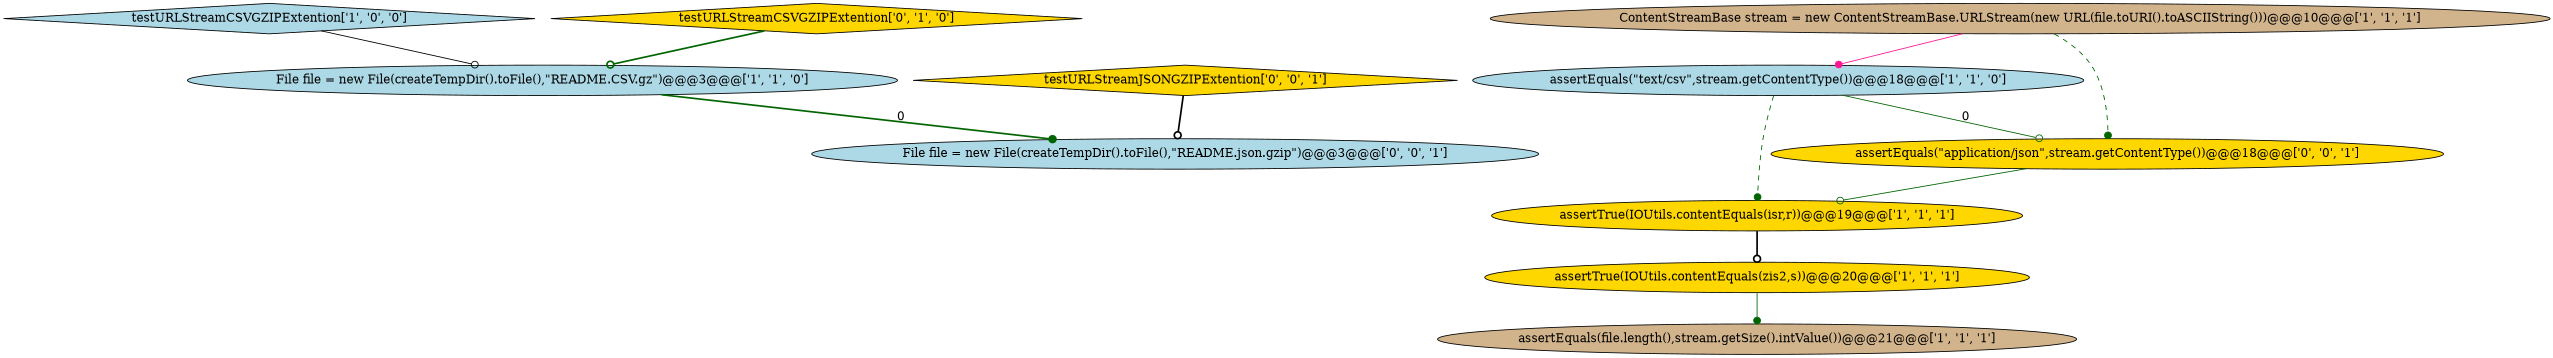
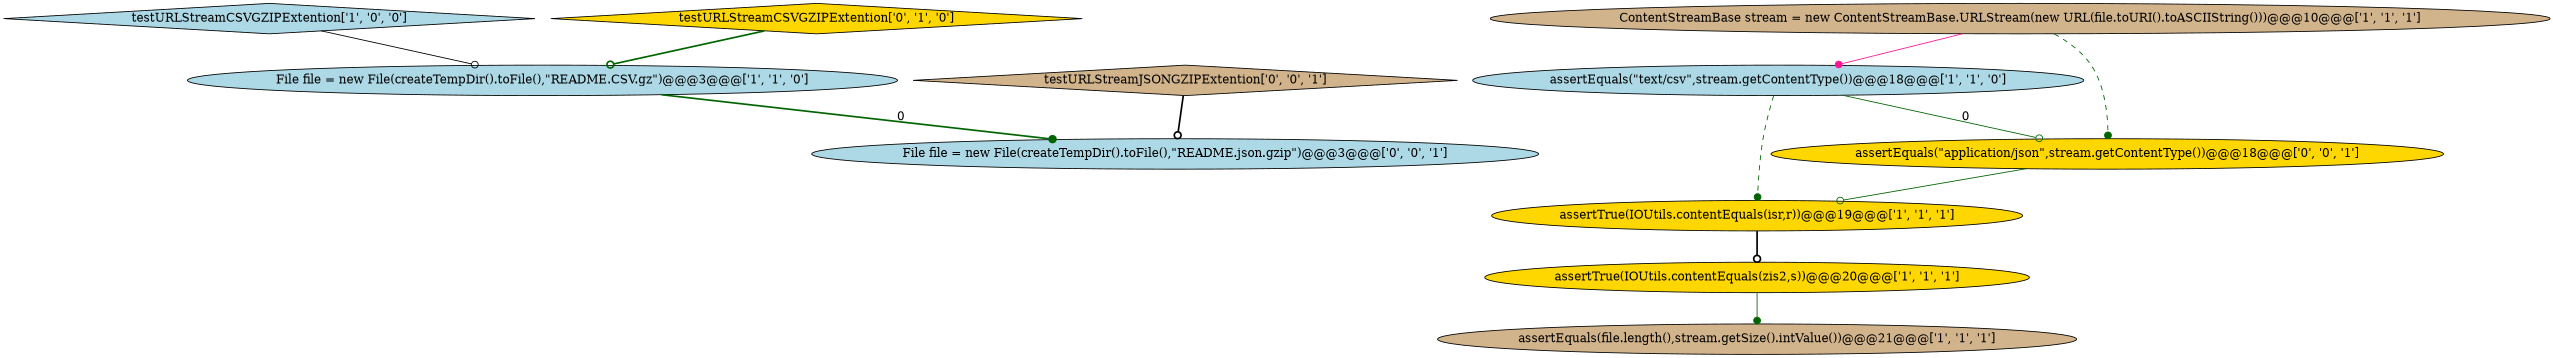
node "testURLStreamJSONGZIPExtention['0', '0', '1']": fillcolor gold -> tan
